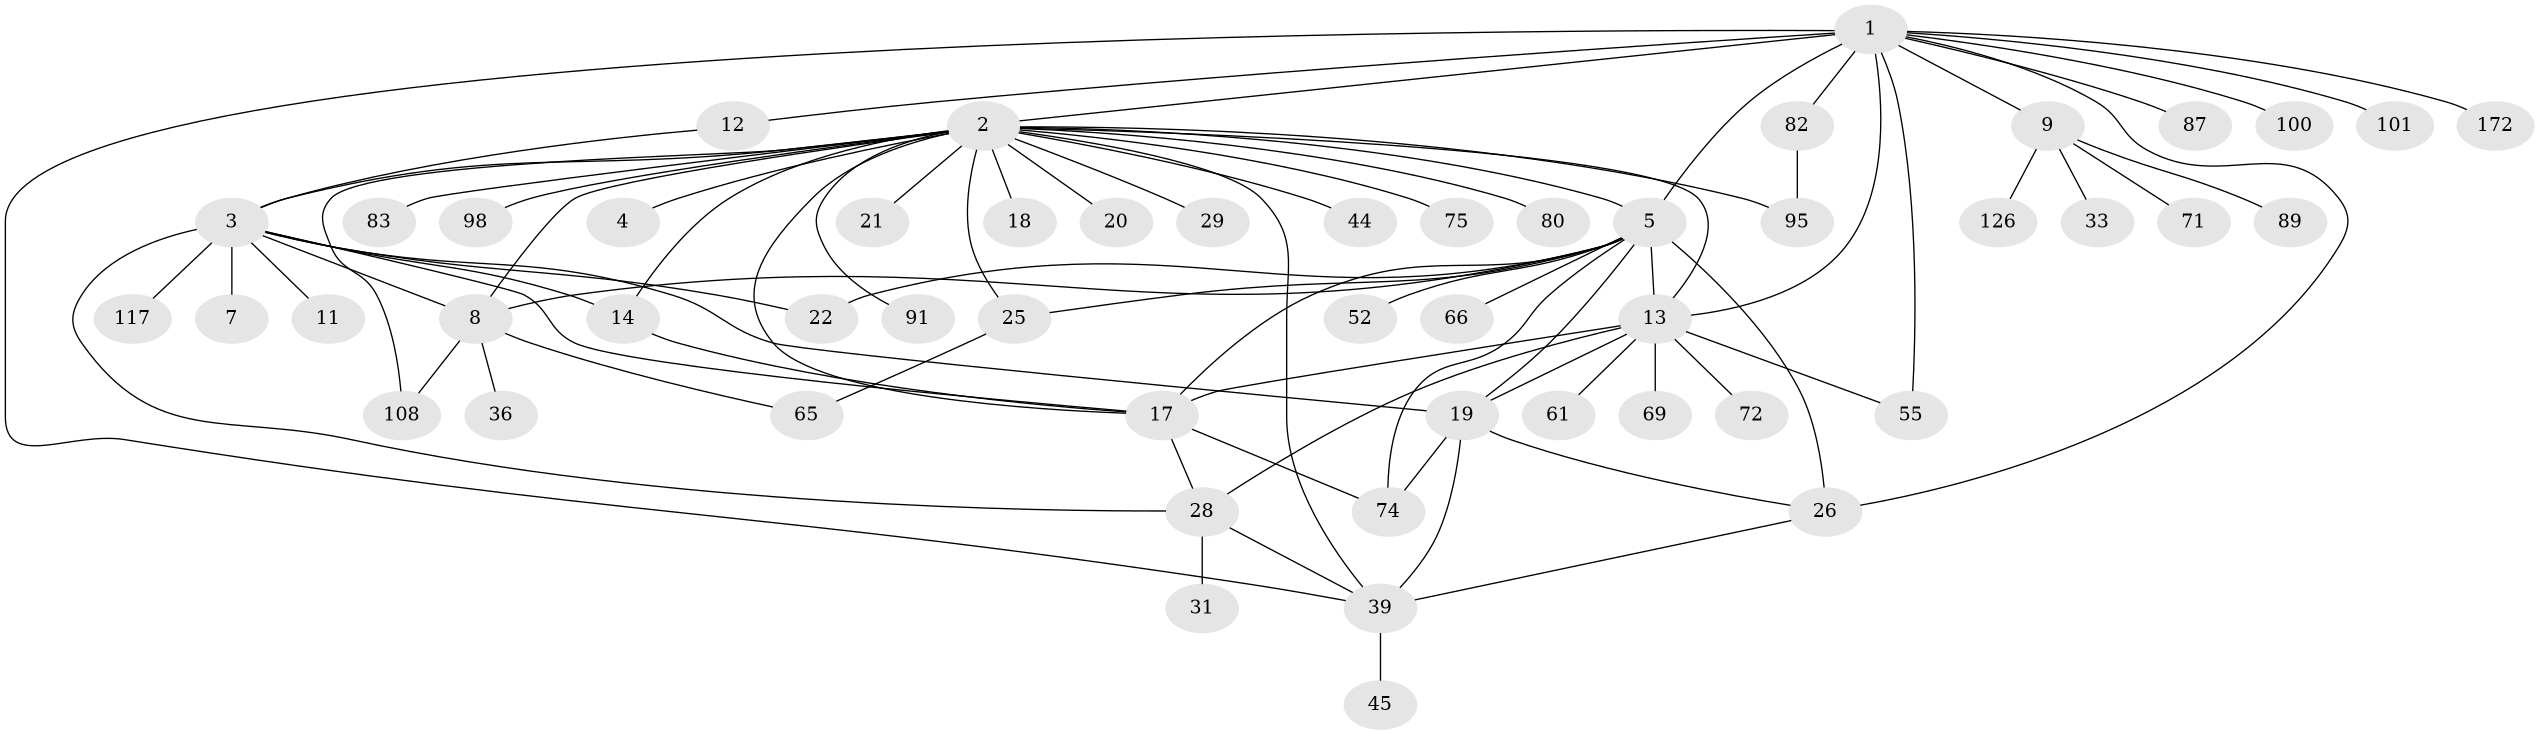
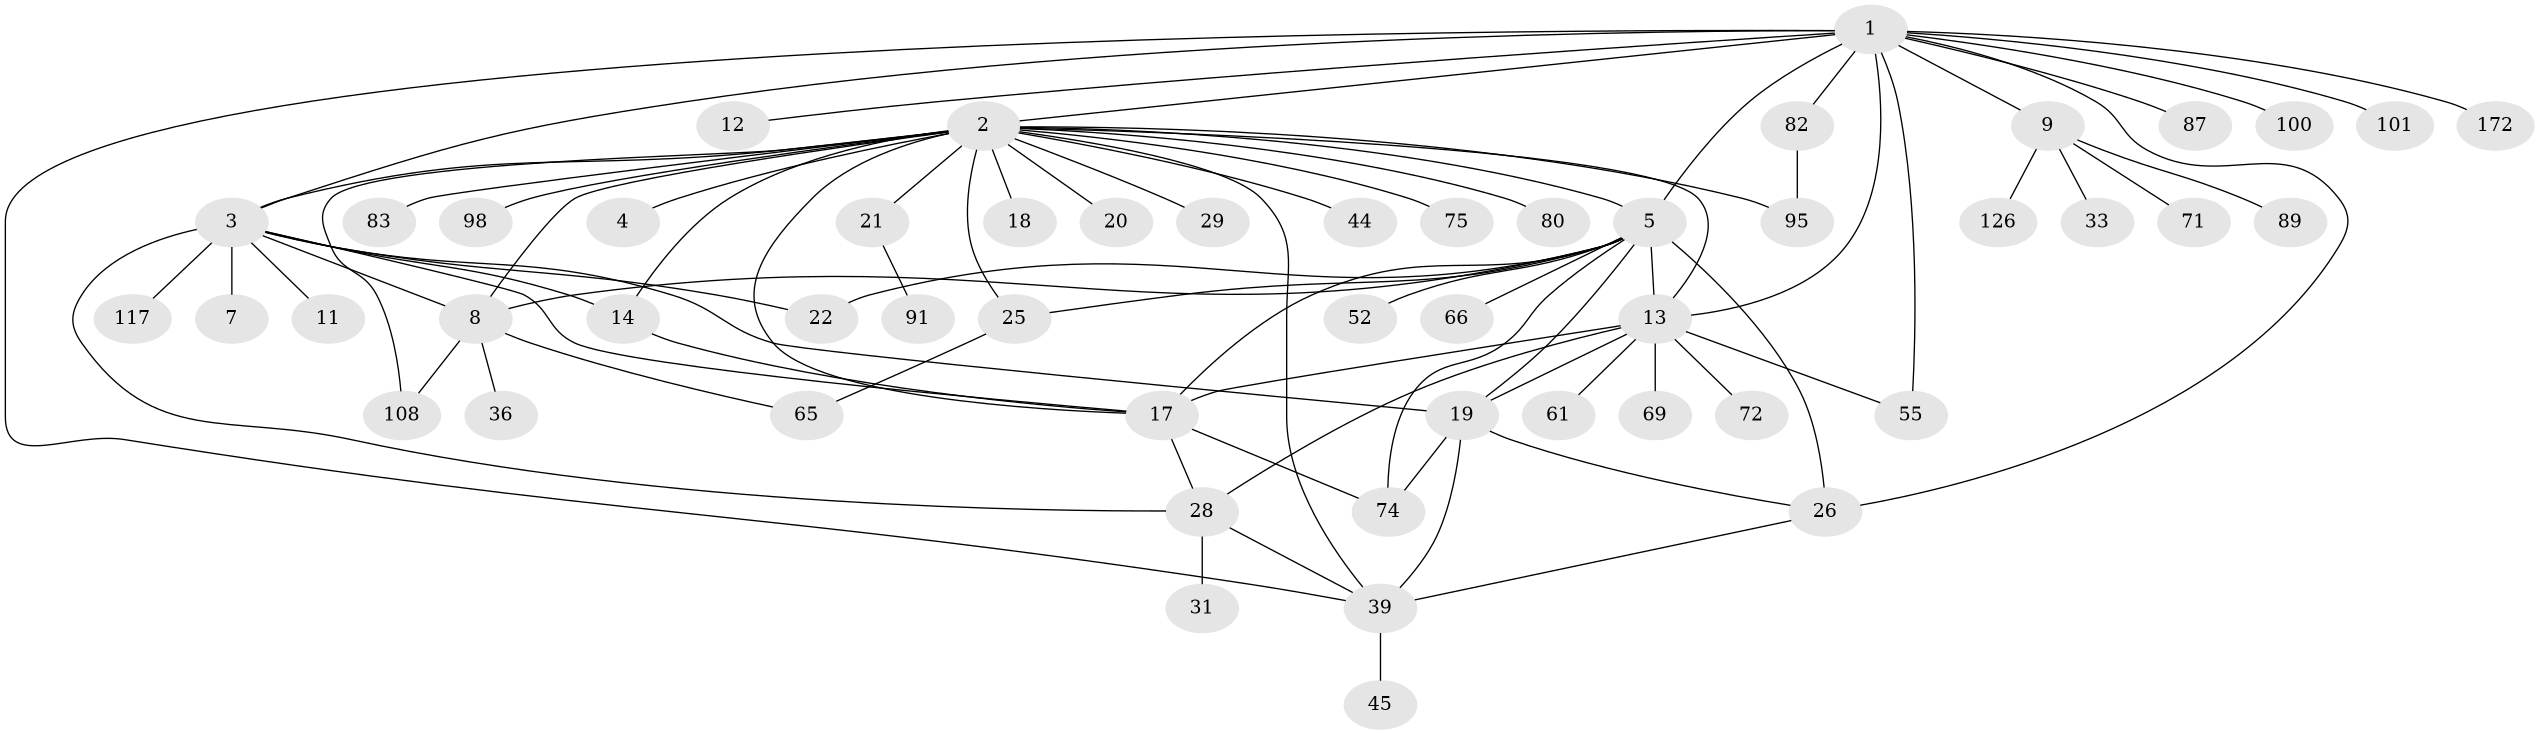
edge "12" -- "3": now "1" -- "3"
edge "2" -- "91": now "21" -- "91"
